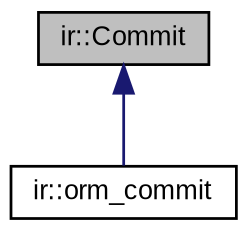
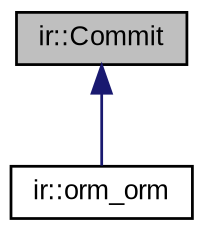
node "ir::orm_commit": label "ir::orm_commit" -> "ir::orm_orm"
